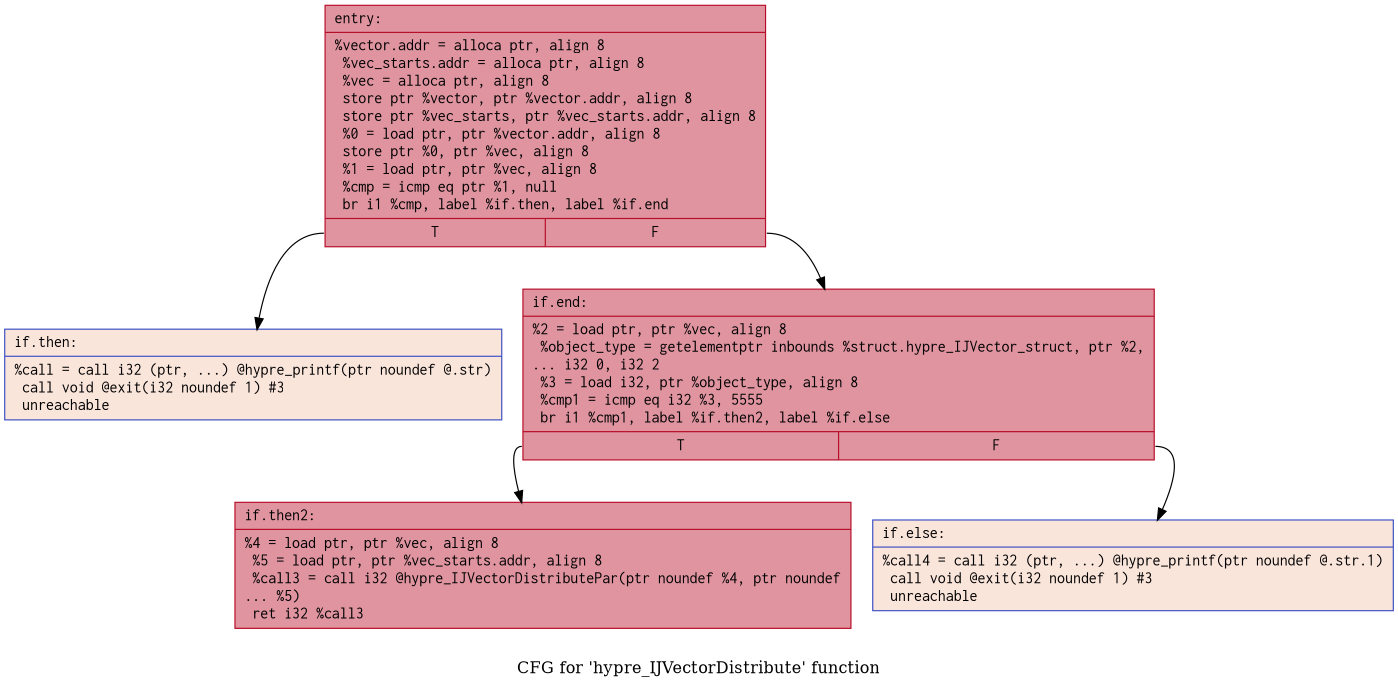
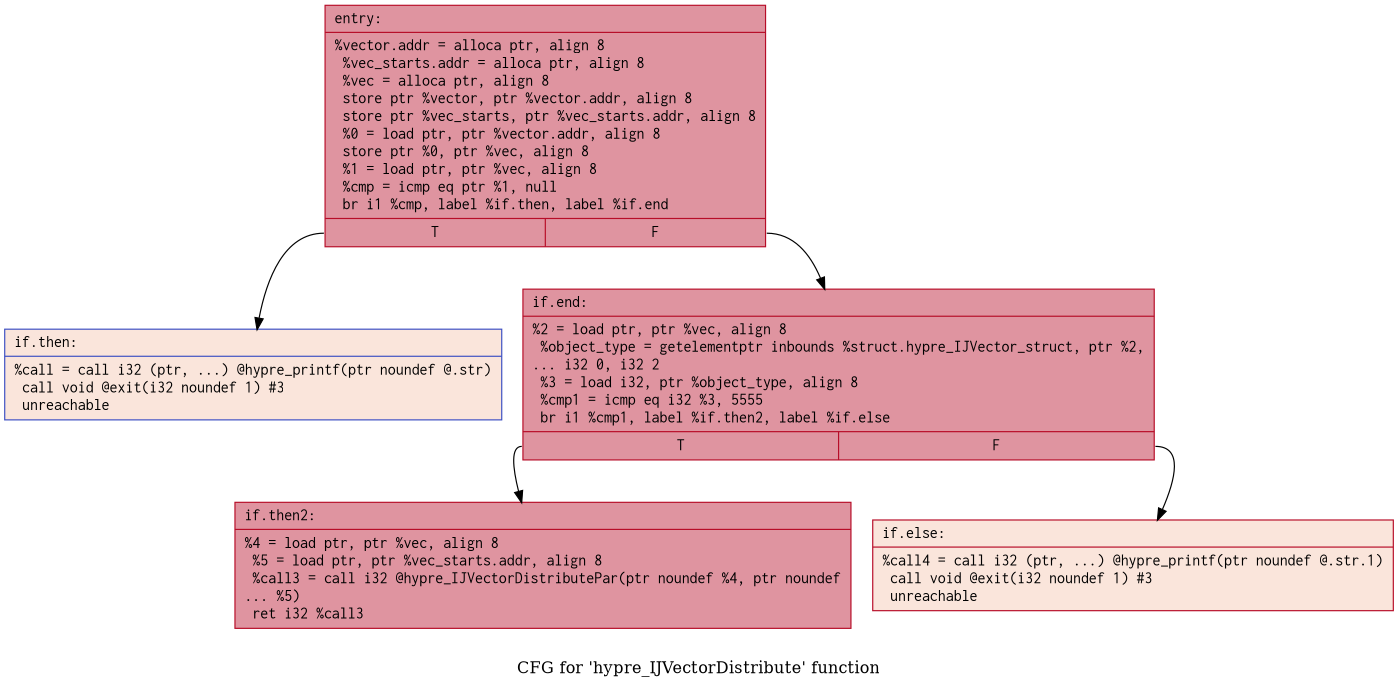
node "if.else:": color #3d50c3ff -> #b70d28ff
